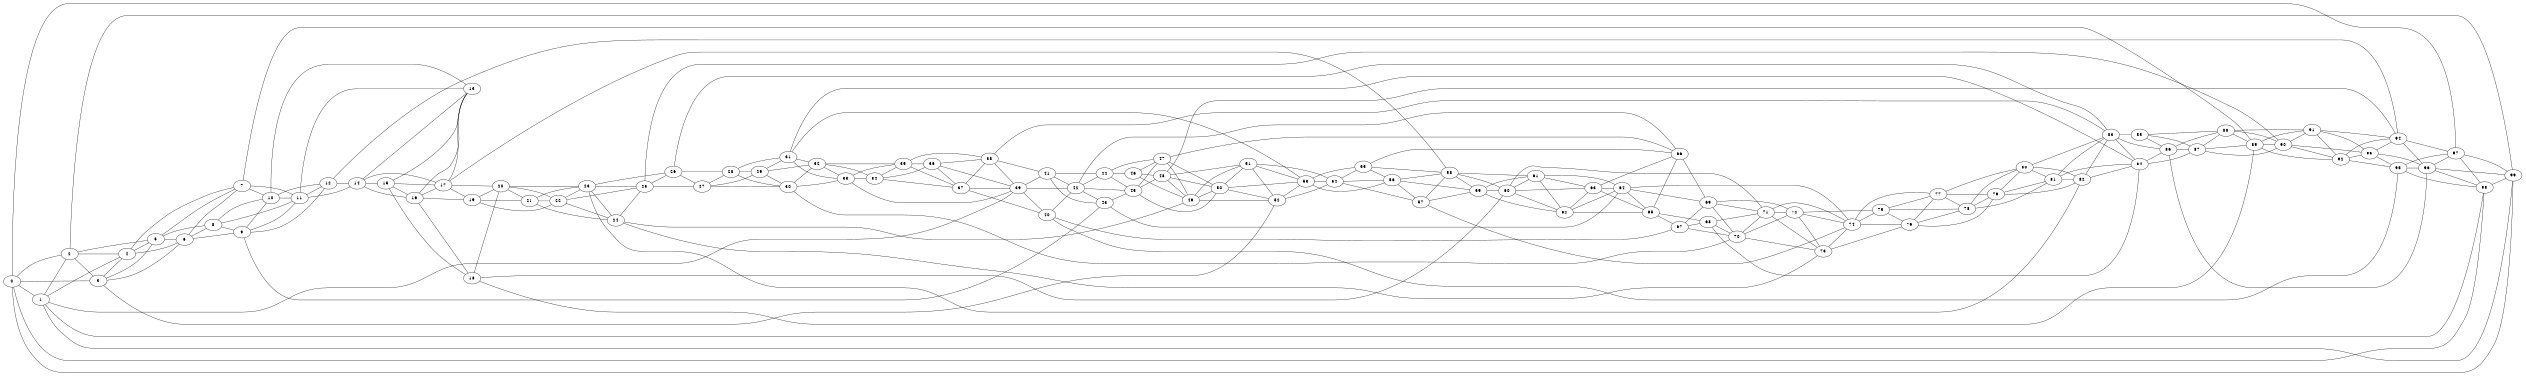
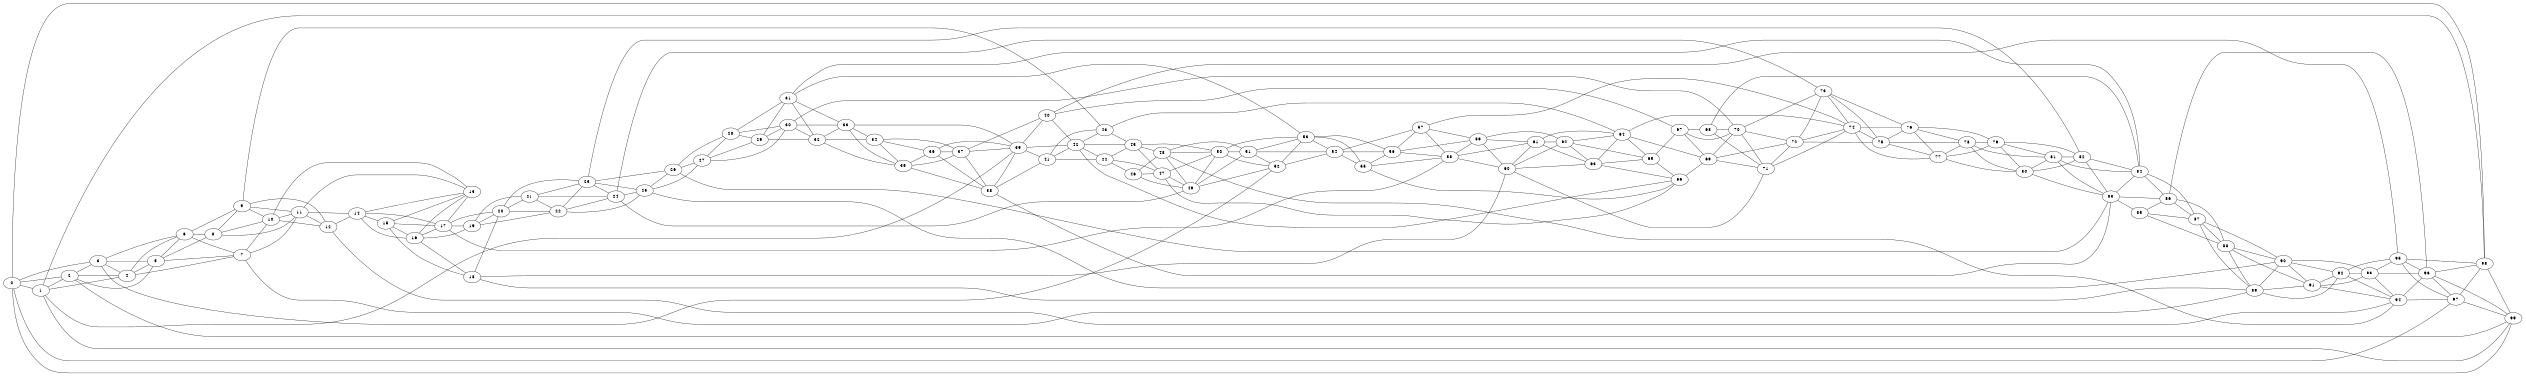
edge "65" -- "68": removed
edge "71" -- "73": now "75" -- "73"
